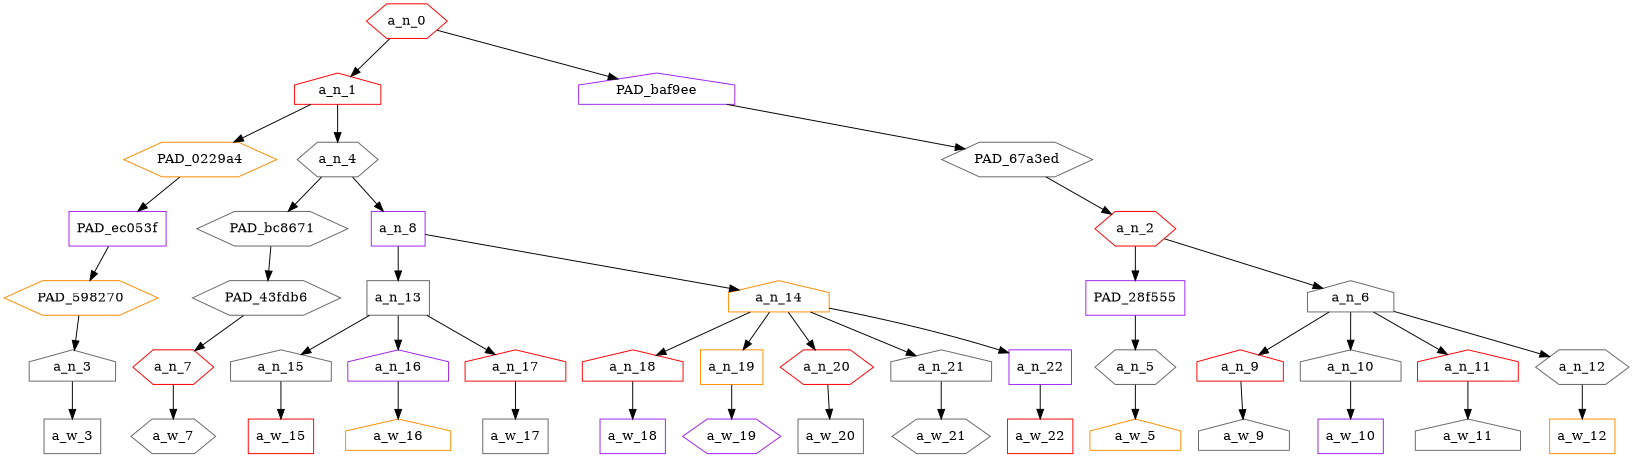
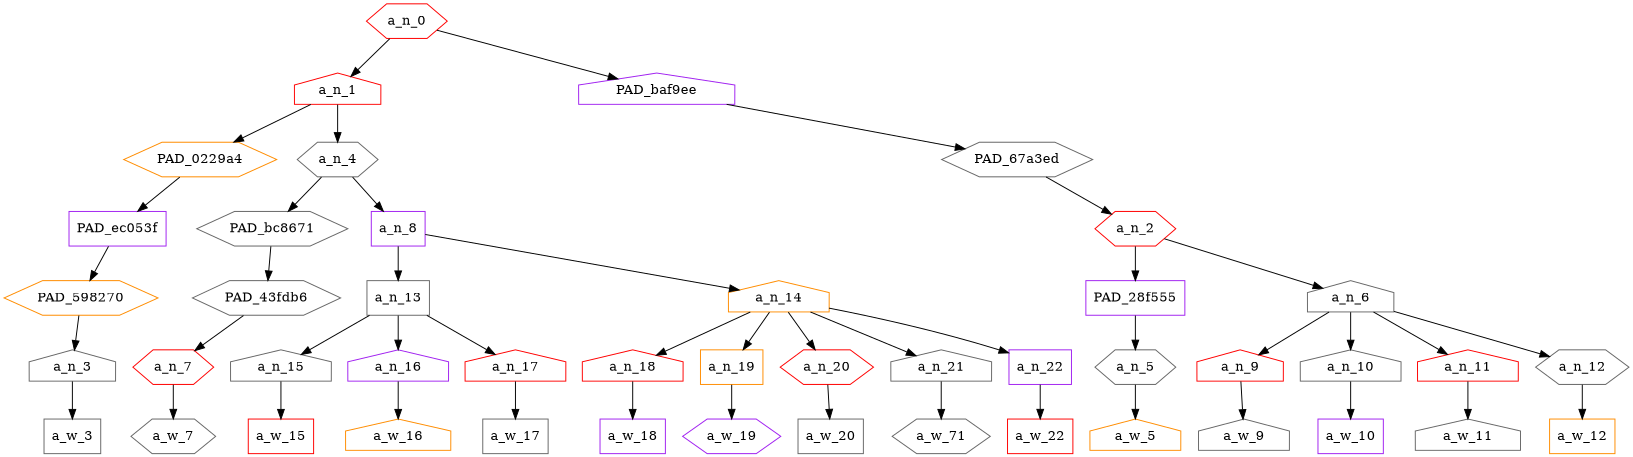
node "a_w_21": label "a_w_21" -> "a_w_71"
